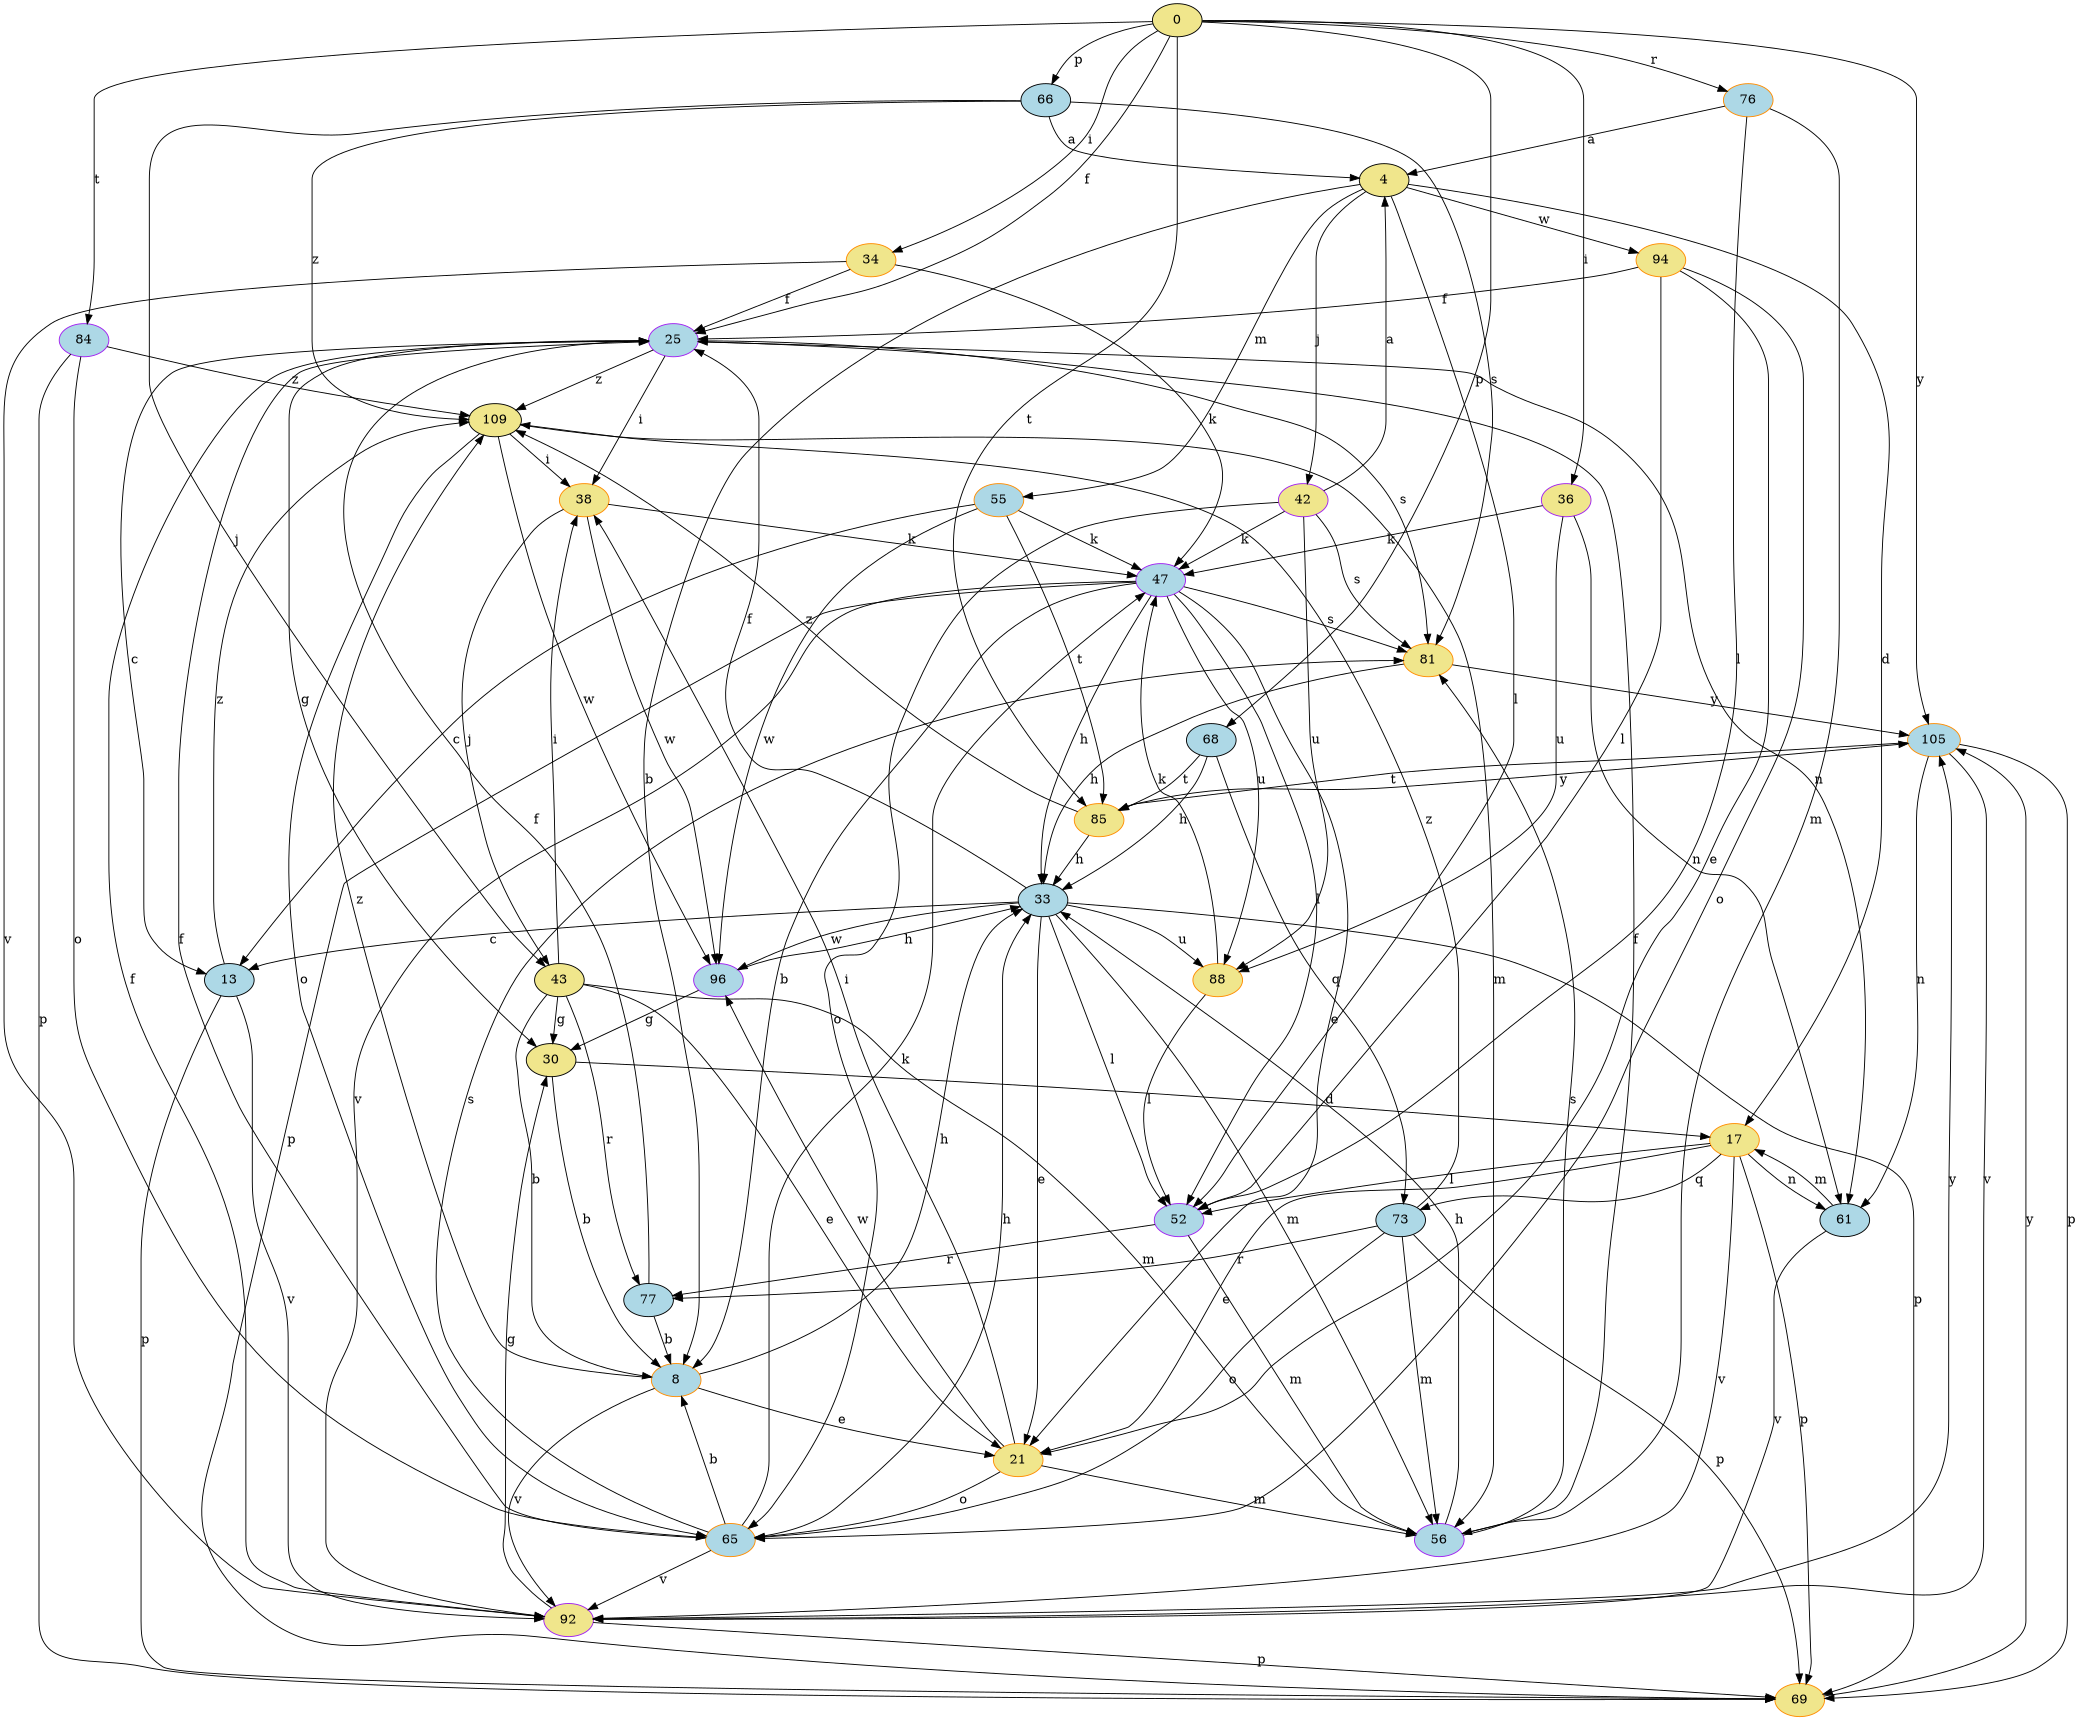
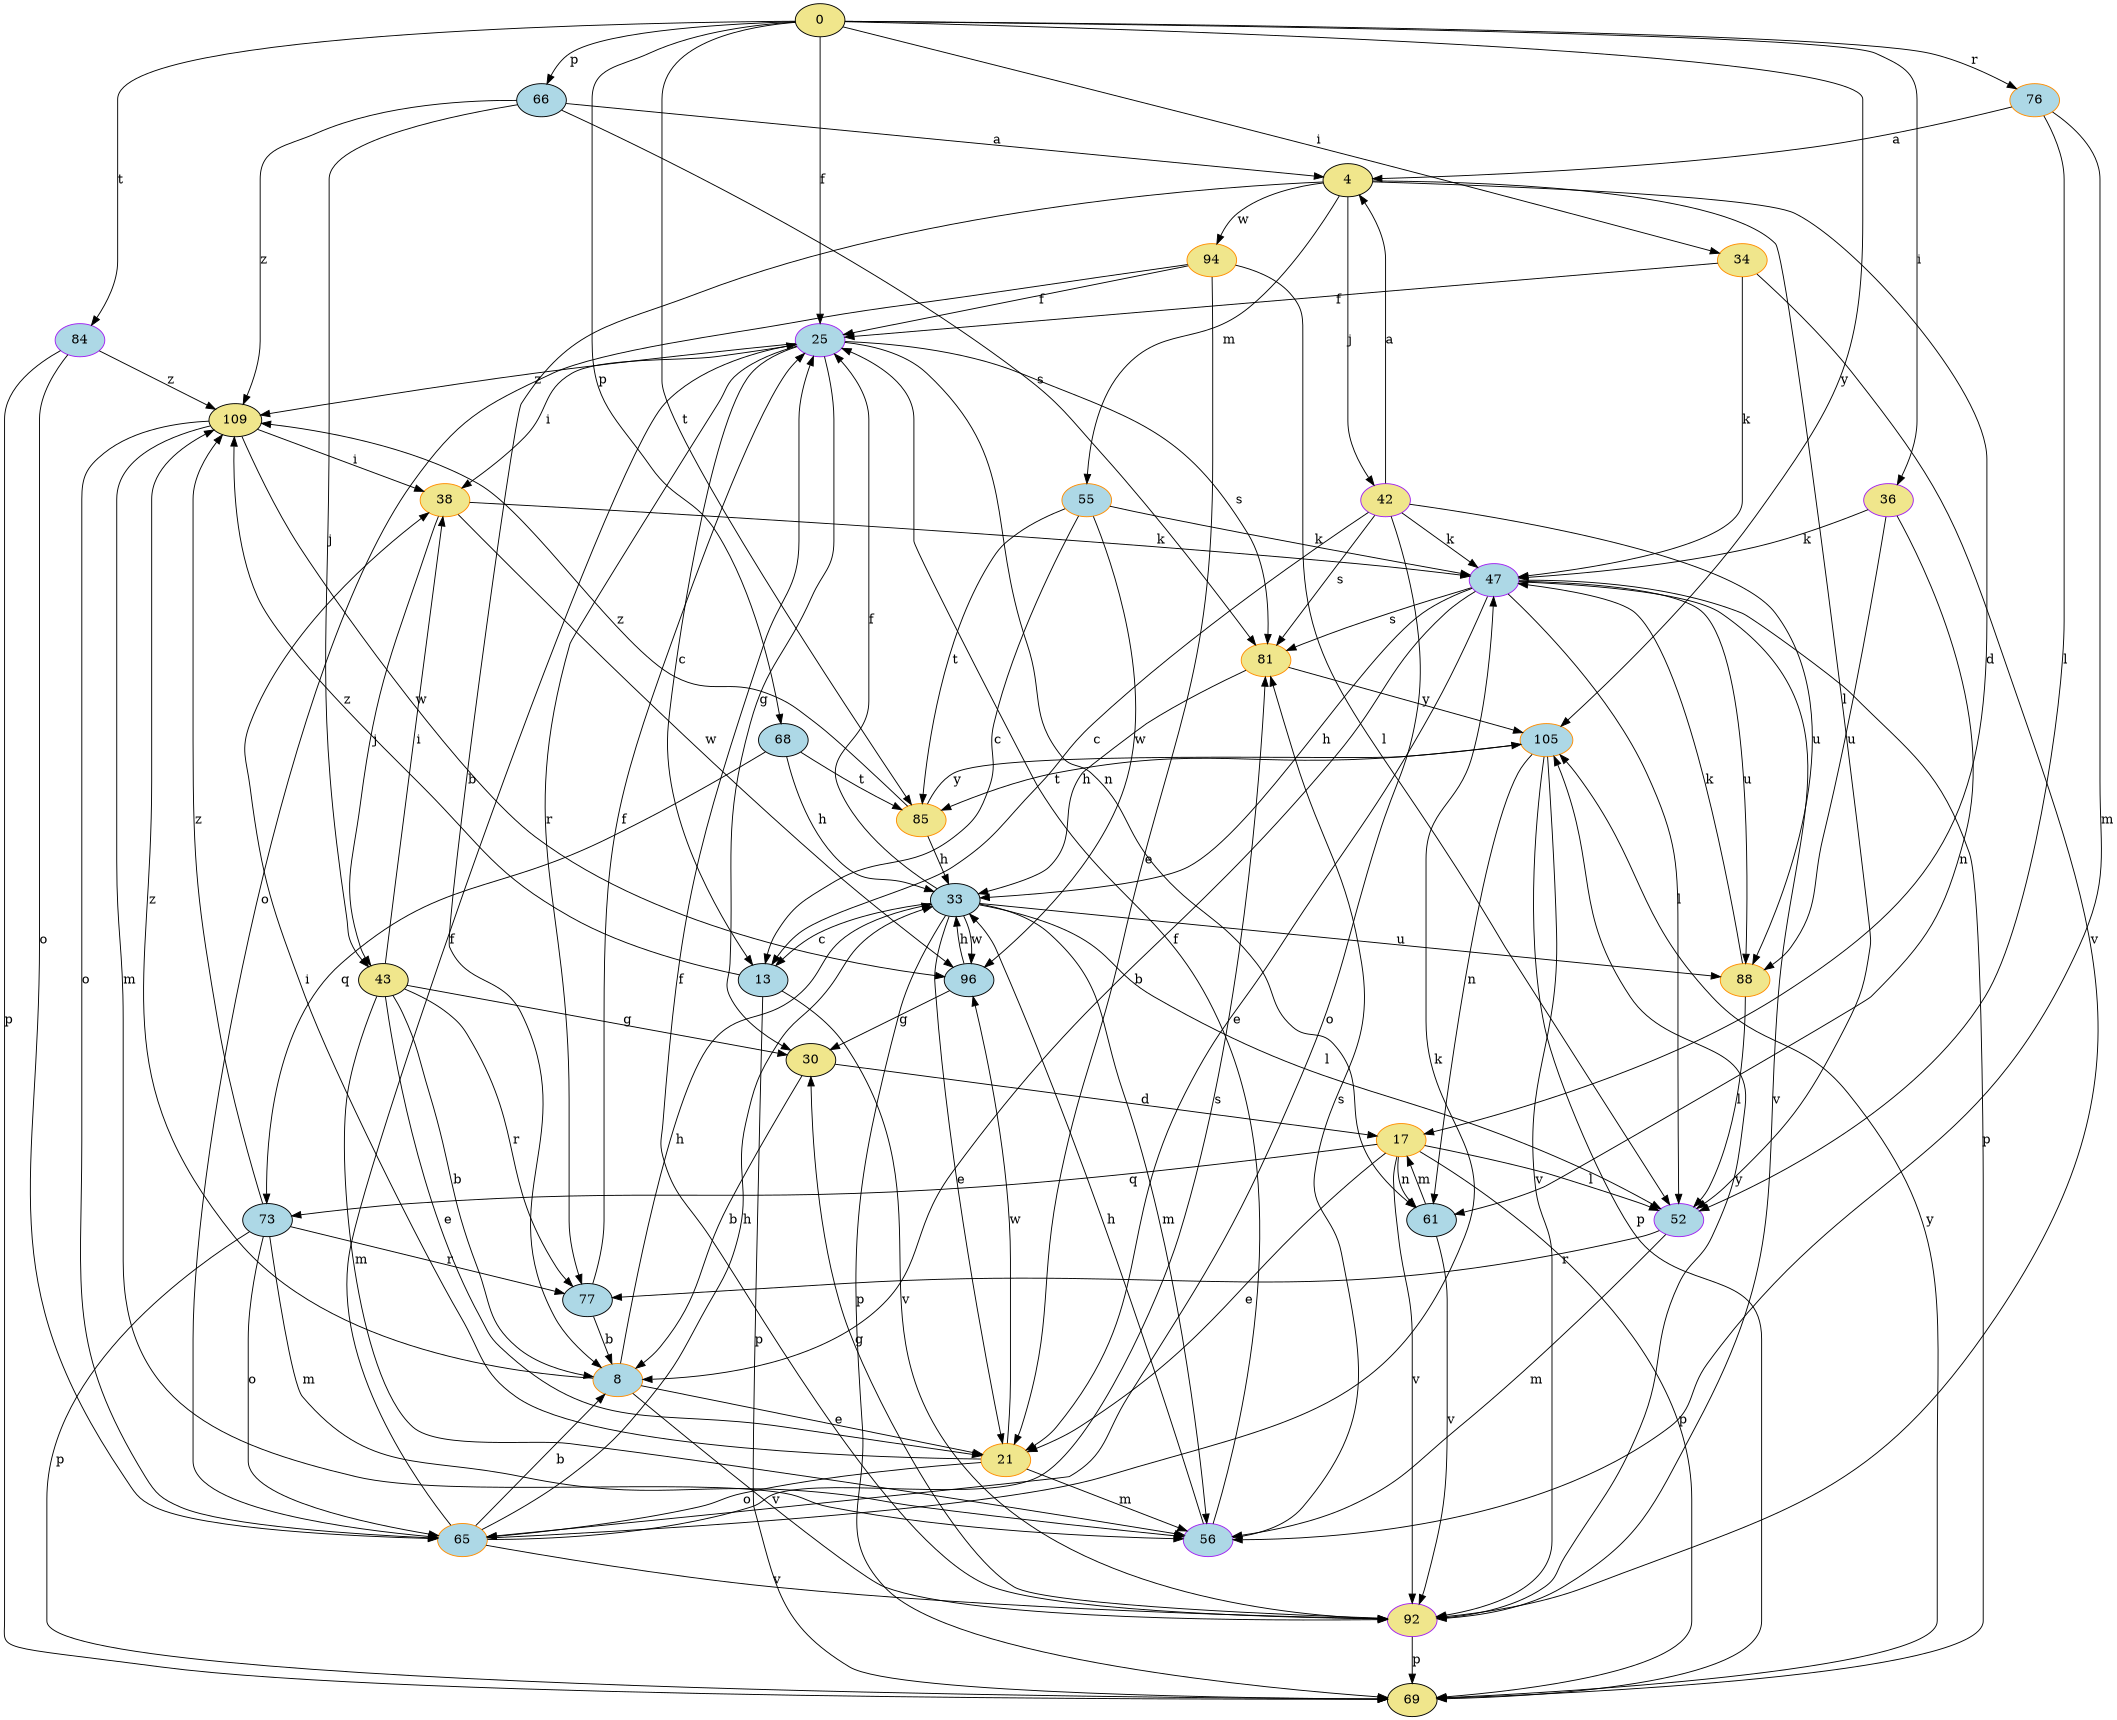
edge "42" -> "13": added, label "c"
edge "25" -> "77": added, label "r"
node "96": color purple -> black
node "69": color darkorange -> black
